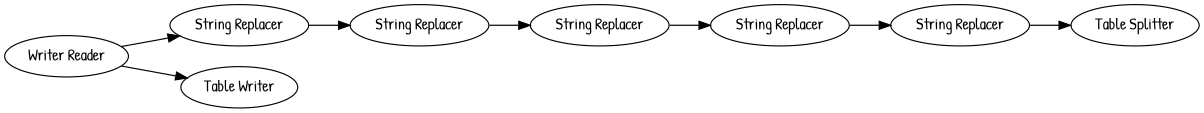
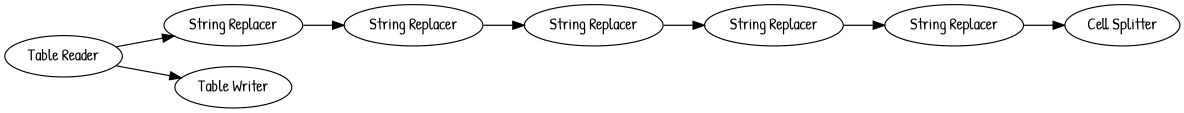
node "Table Splitter": label "Table Splitter" -> "Cell Splitter"
node "Writer Reader": label "Writer Reader" -> "Table Reader"
